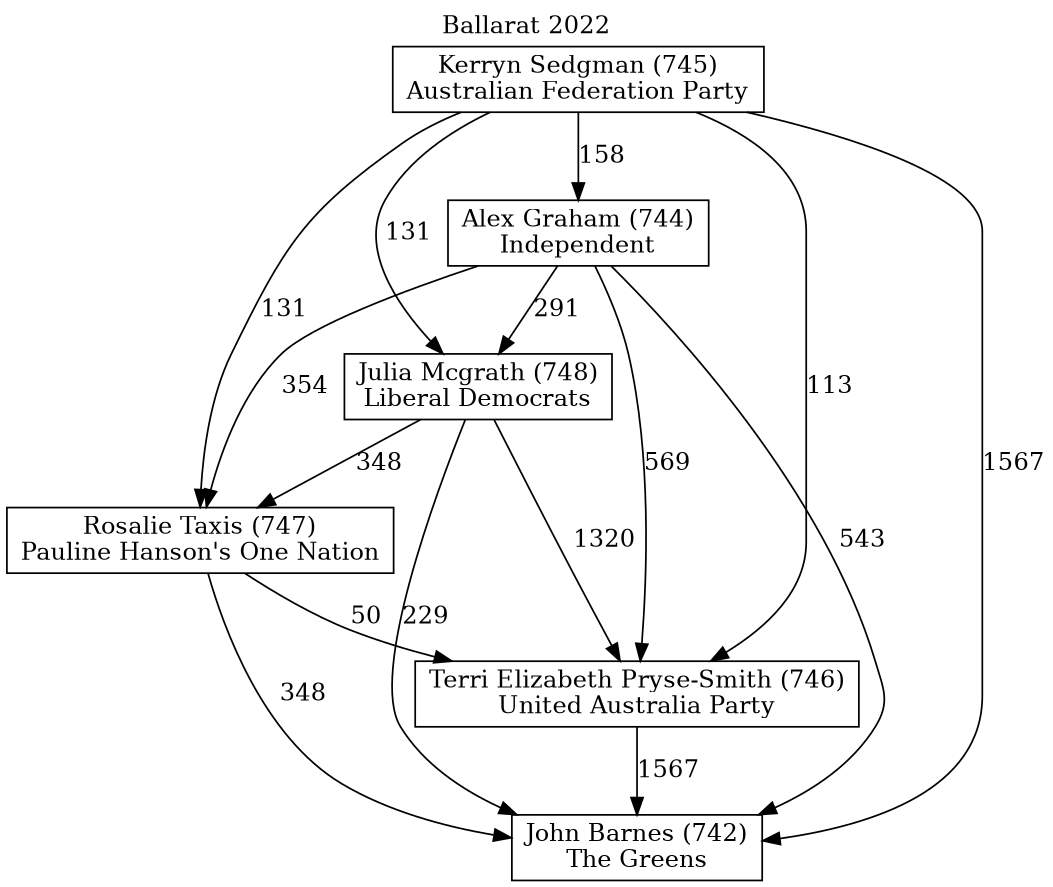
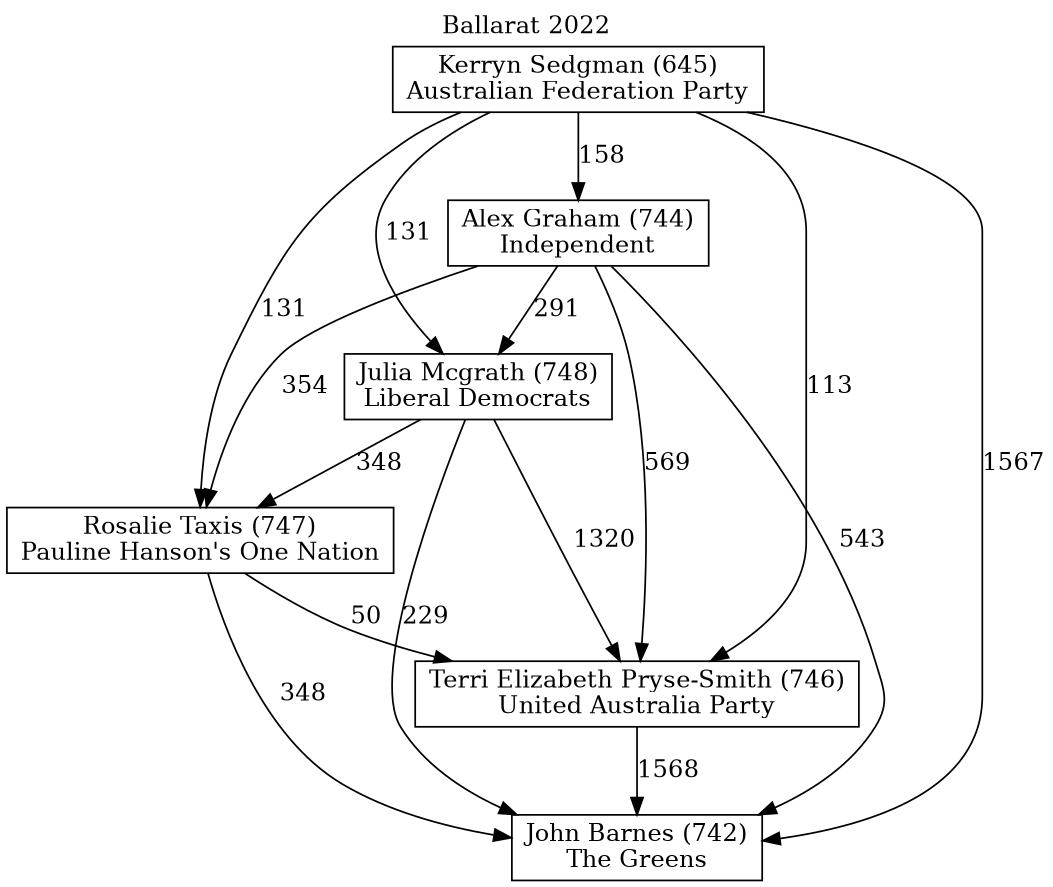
node "Kerryn Sedgman (745) Australian Federation Party": label "Kerryn Sedgman (745) Australian Federation Party" -> "Kerryn Sedgman (645) Australian Federation Party"
edge "Terri Elizabeth Pryse-Smith (746) United Australia Party" -> "John Barnes (742) The Greens": label "1567" -> "1568"
